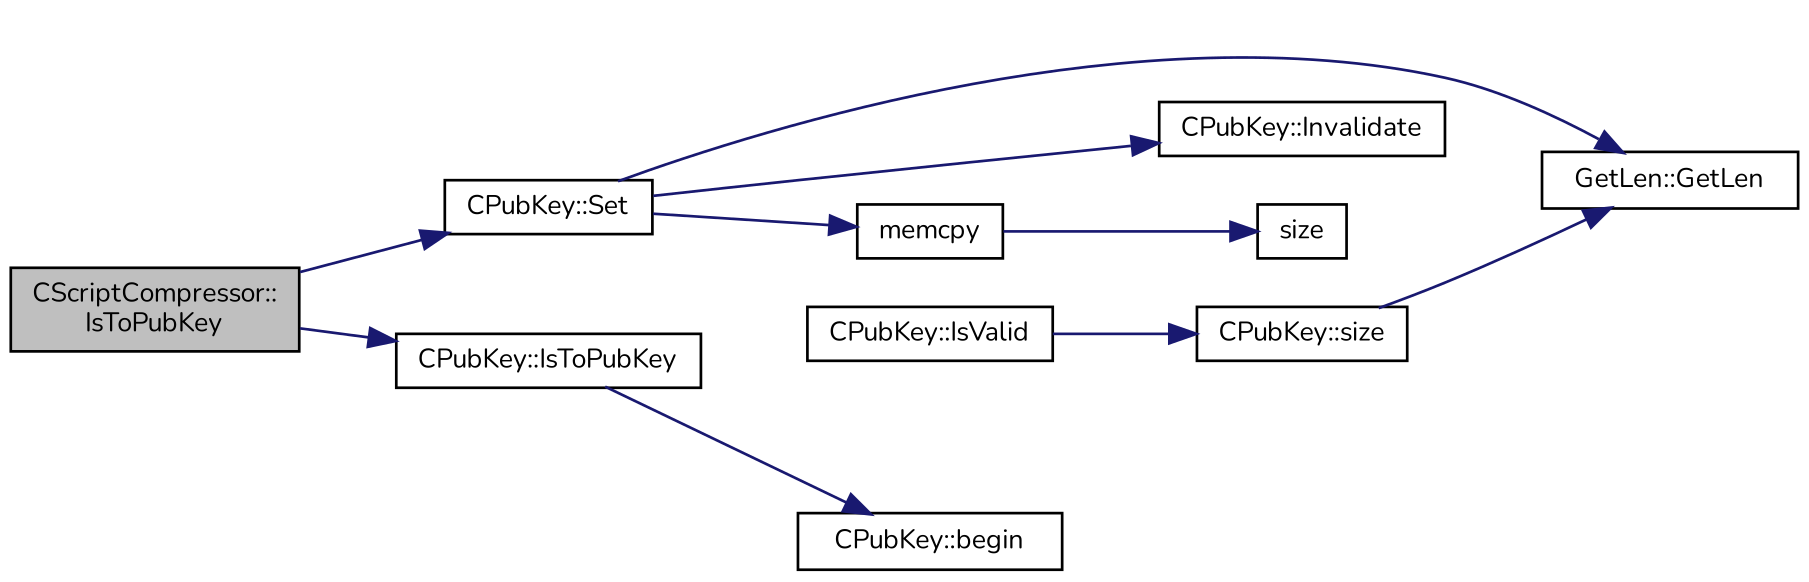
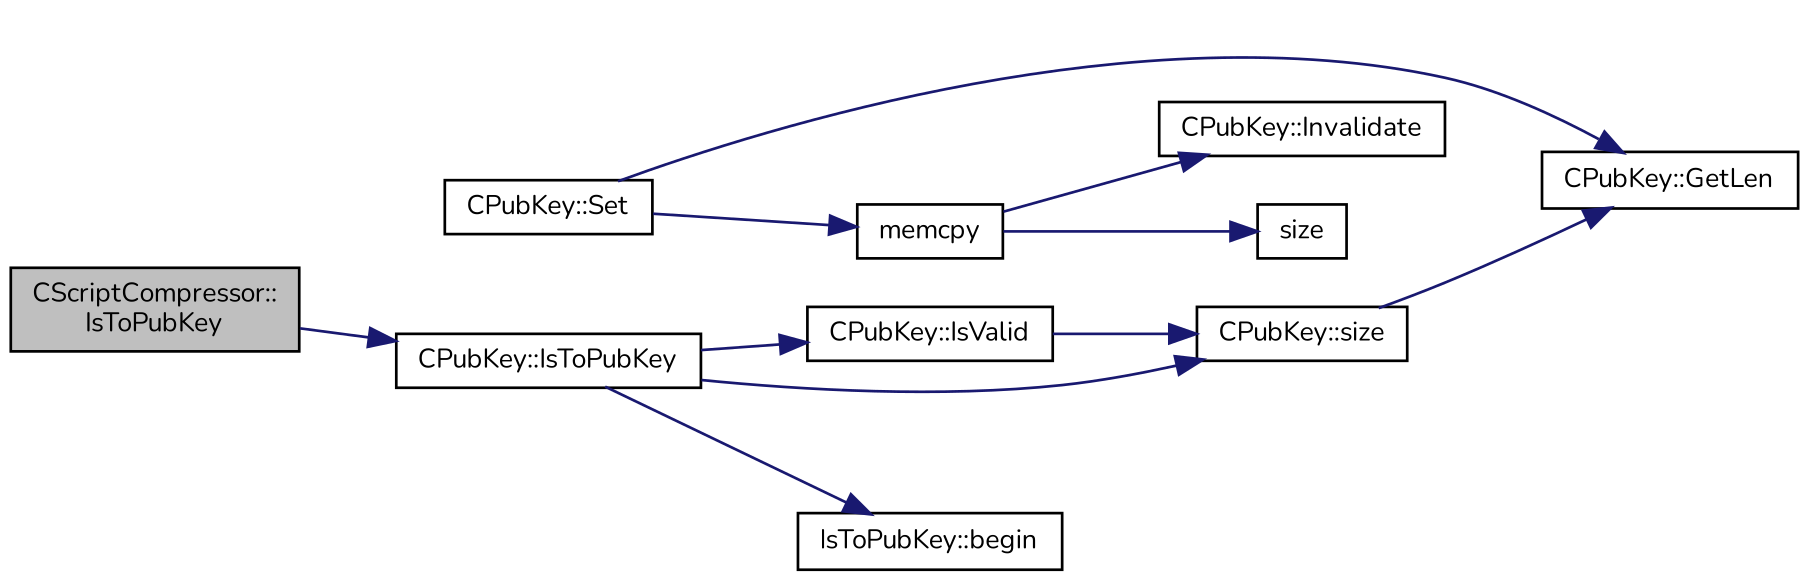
edge "CPubKey::Set" -> "CPubKey::Invalidate": now "memcpy" -> "CPubKey::Invalidate"
node "GetLen::GetLen": label "GetLen::GetLen" -> "CPubKey::GetLen"
edge "CScriptCompressor:: IsToPubKey" -> "CPubKey::Set": removed
edge "CPubKey::IsToPubKey" -> "CPubKey::IsValid": added
edge "CPubKey::IsToPubKey" -> "CPubKey::size": added
node "CPubKey::begin": label "CPubKey::begin" -> "IsToPubKey::begin"
